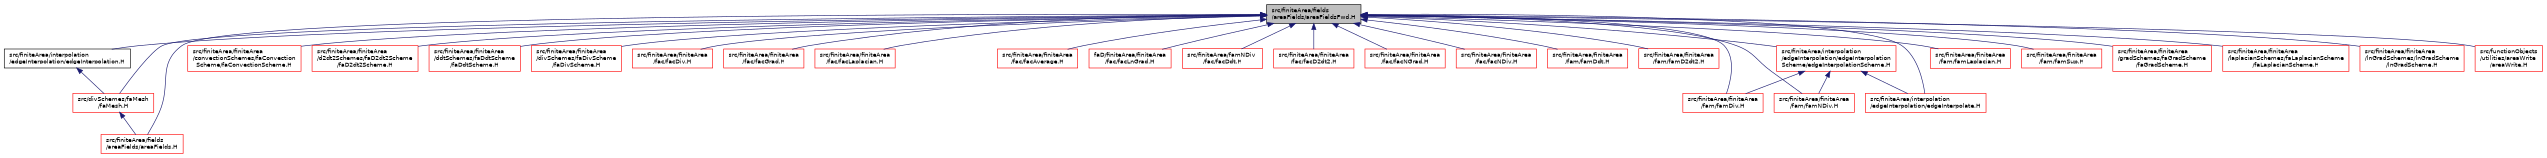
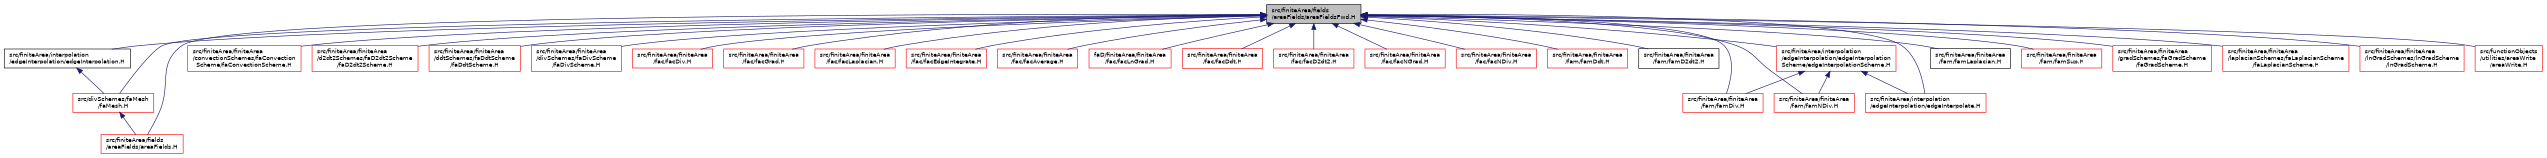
node "src/finiteArea/finiteArea /fac/facEdgeIntegrate.H": added
node "src/finiteArea/famNDiv /fac/facDdt.H": label "src/finiteArea/famNDiv /fac/facDdt.H" -> "src/finiteArea/finiteArea /fac/facDdt.H"
node "src/finiteArea/finiteArea /fam/famD2dt2.H": color red -> black
node "src/finiteArea/finiteArea /fam/famLaplacian.H": color red -> black
